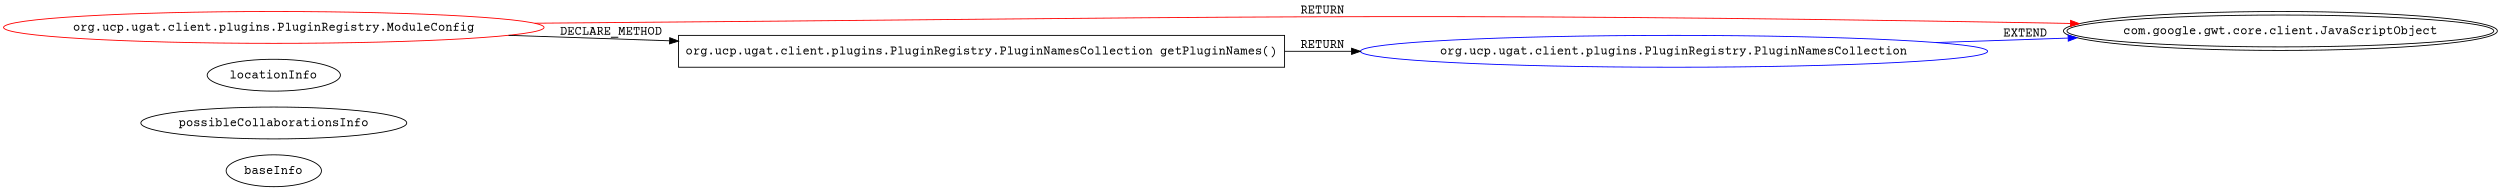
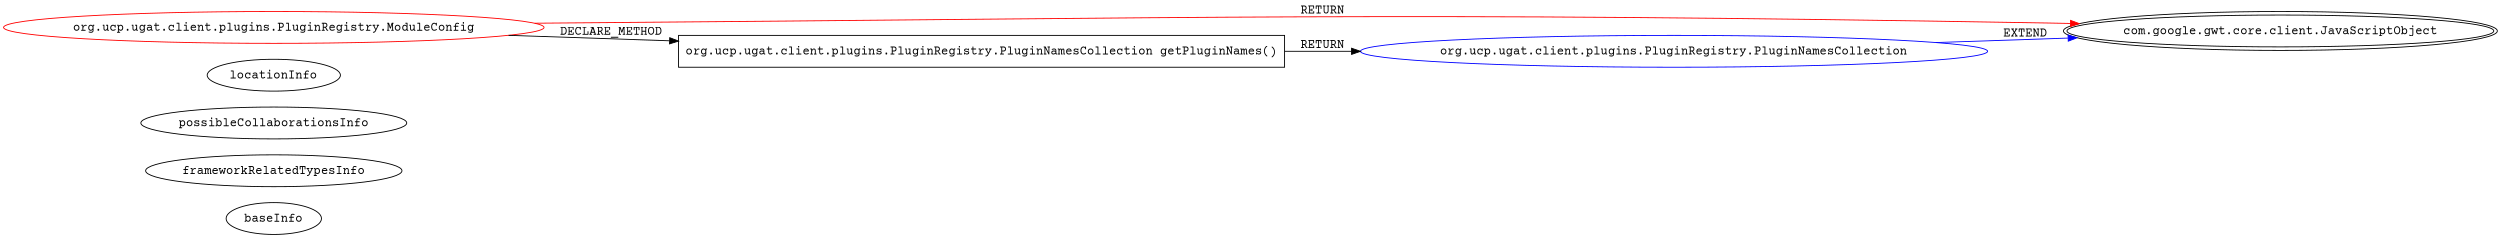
node "frameworkRelatedTypesInfo": added
